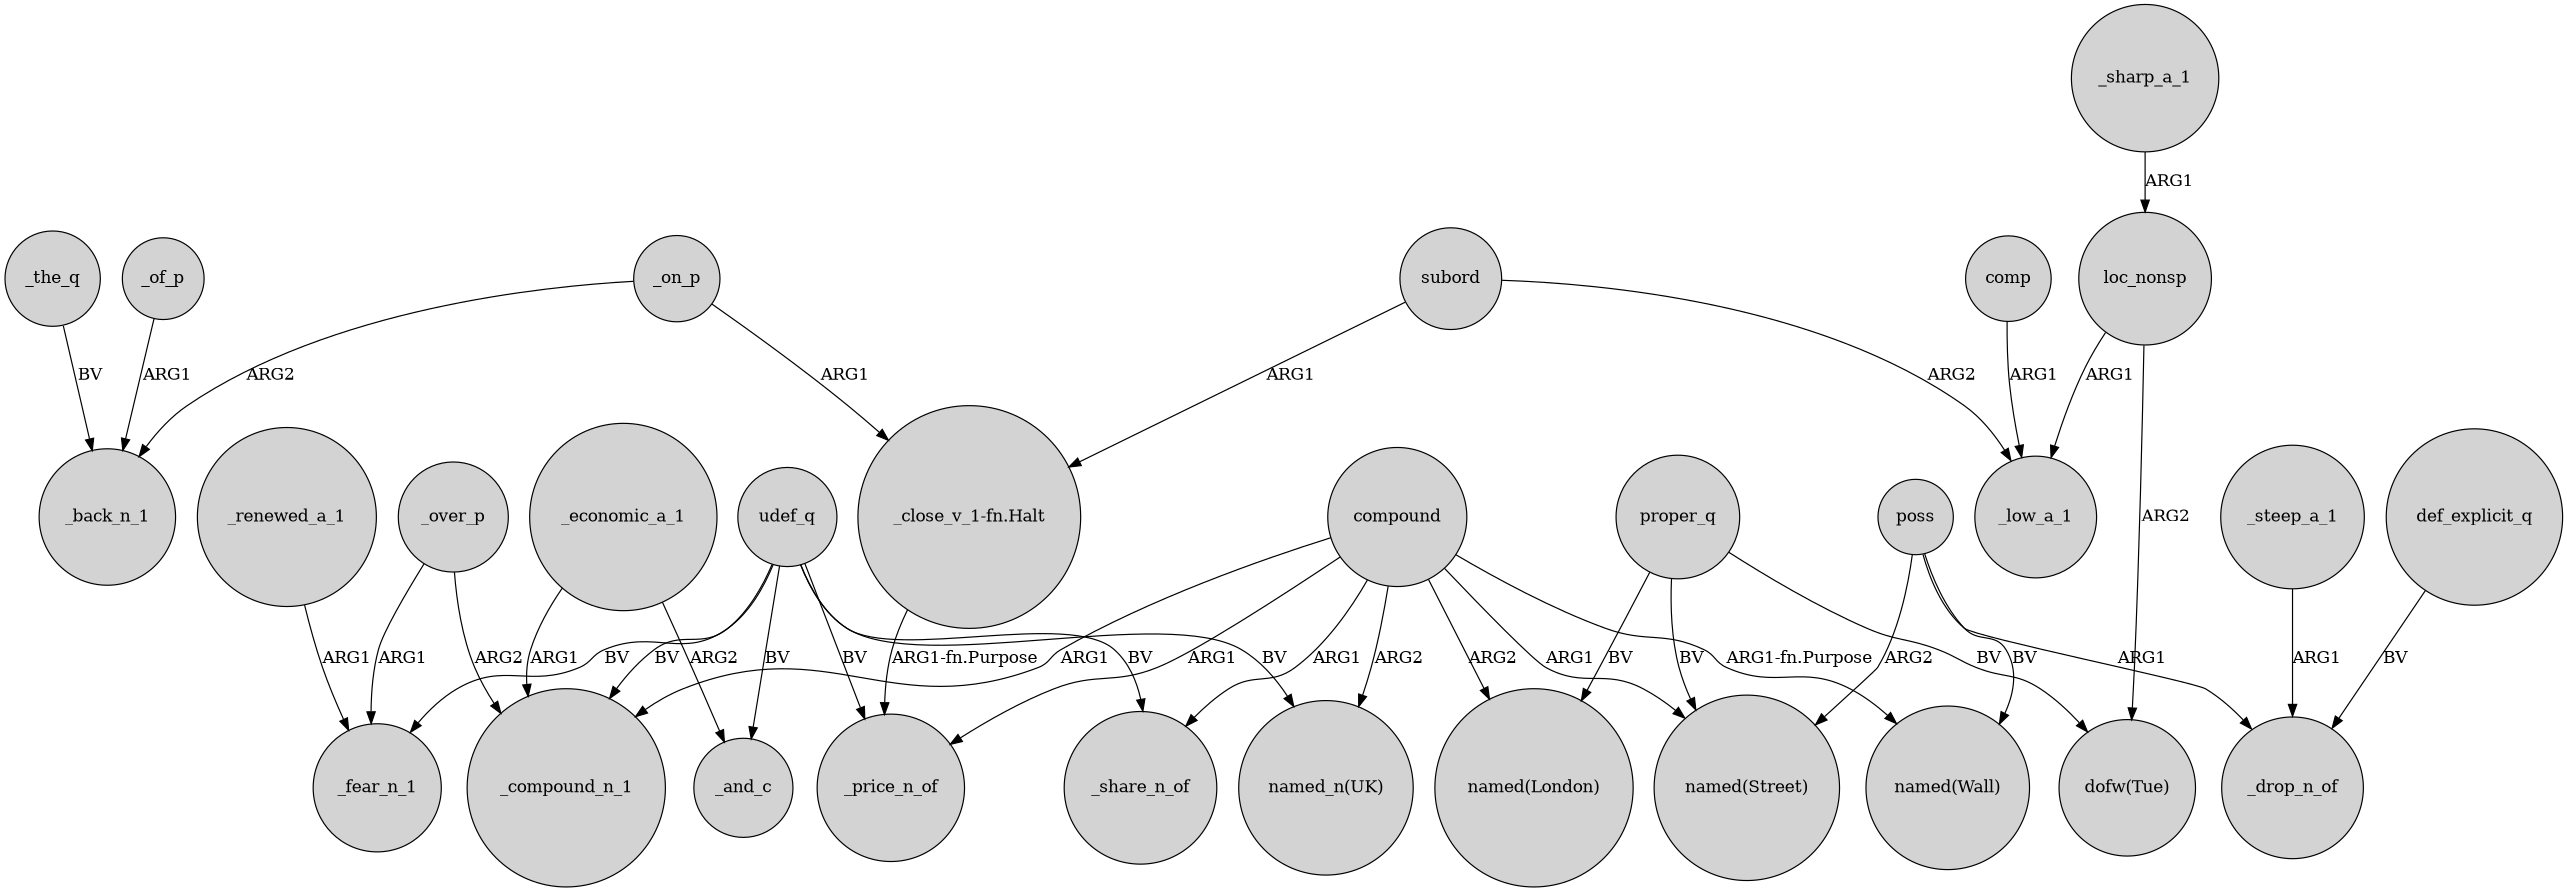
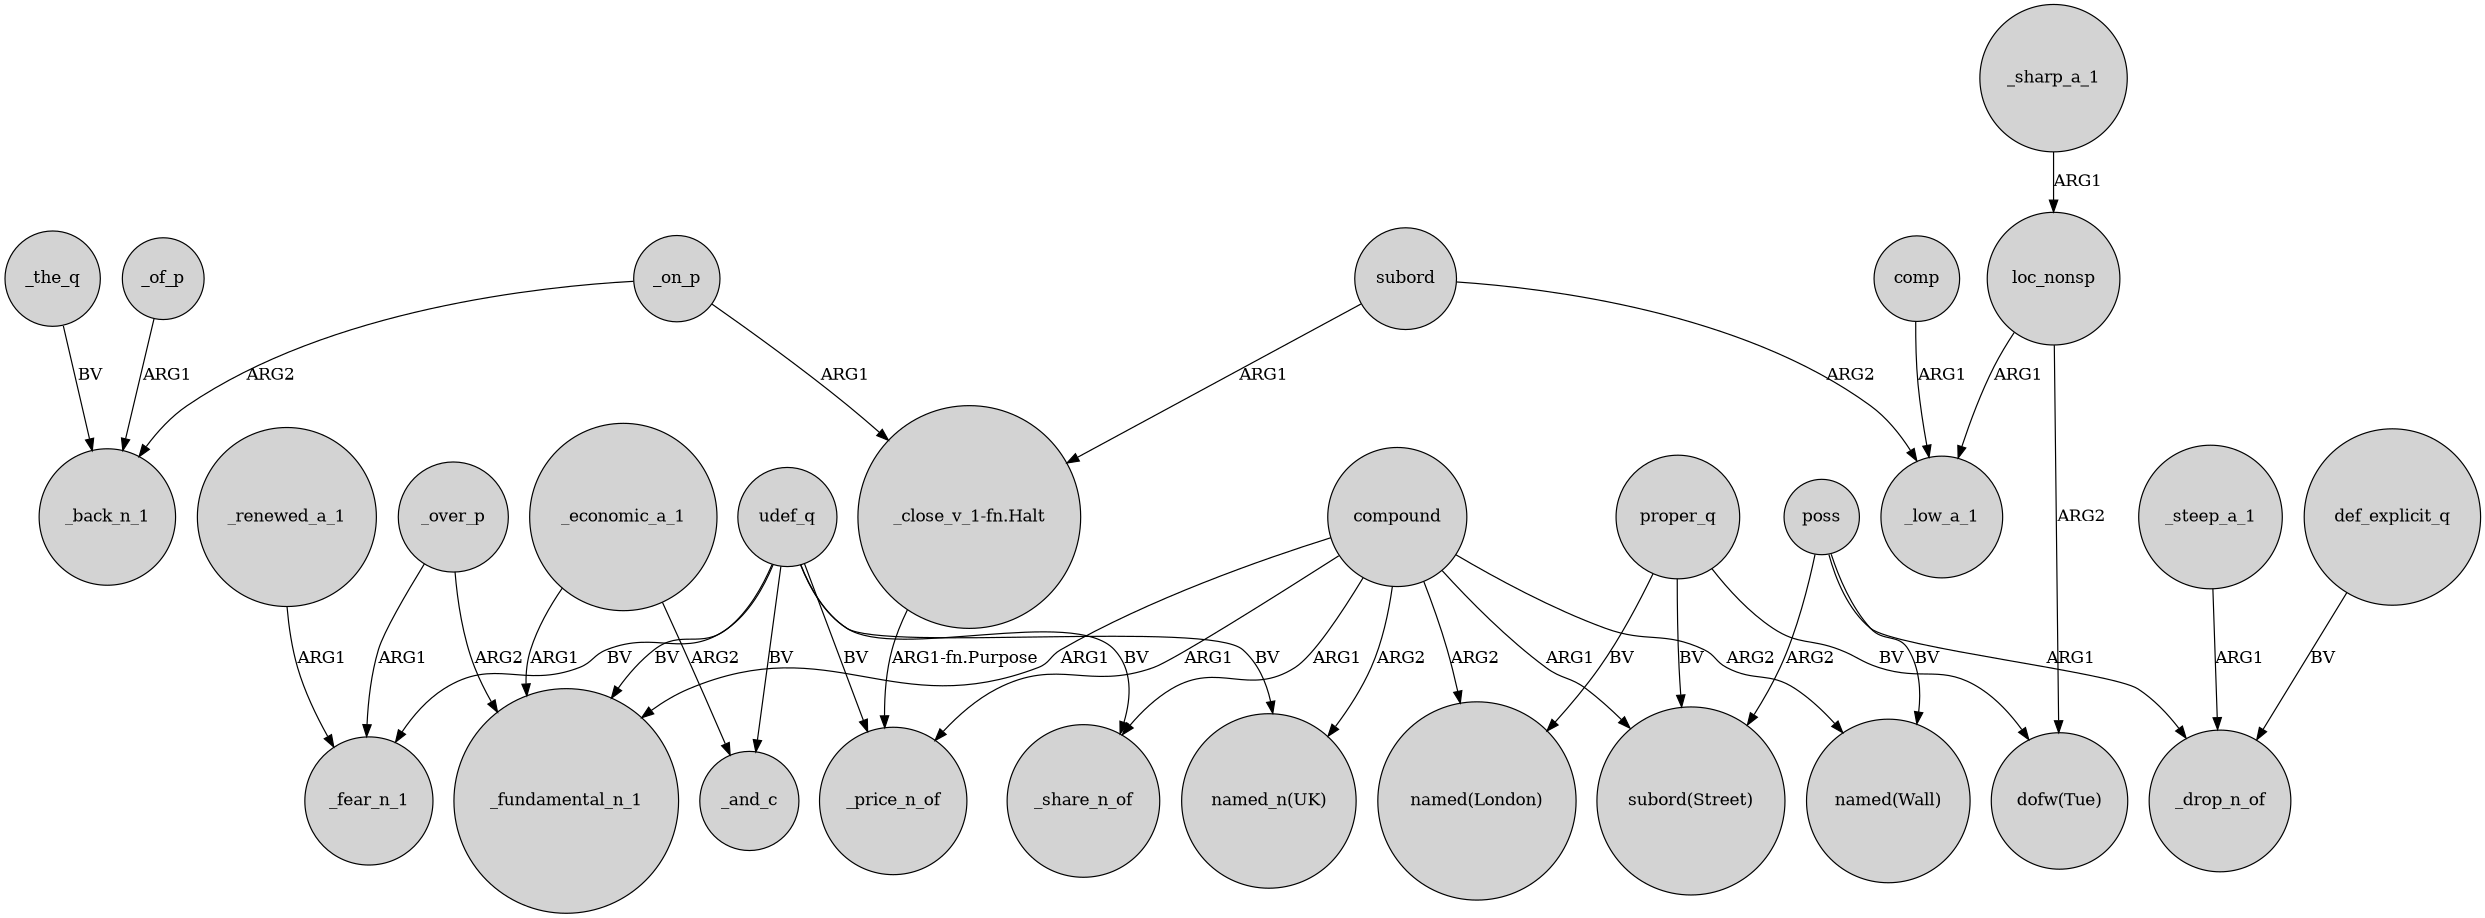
edge "compound" -> "named(Wall)": label "ARG1-fn.Purpose" -> "ARG2"
node "_compound_n_1": label "_compound_n_1" -> "_fundamental_n_1"
node "named(Street)": label "named(Street)" -> "subord(Street)"
